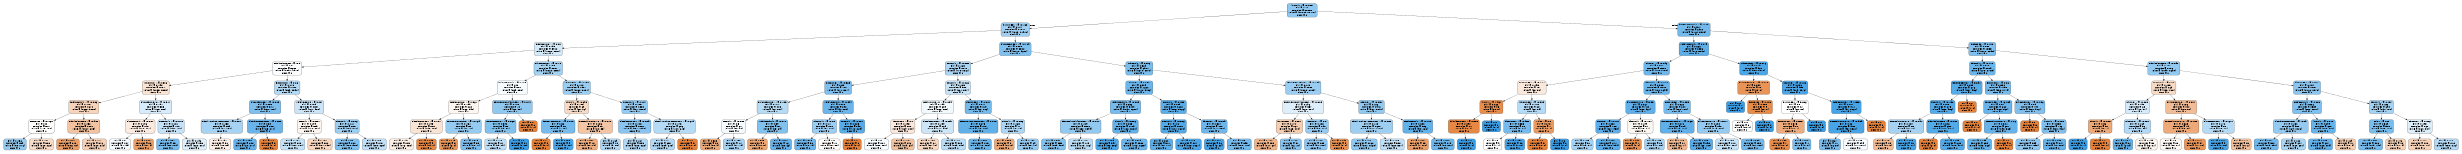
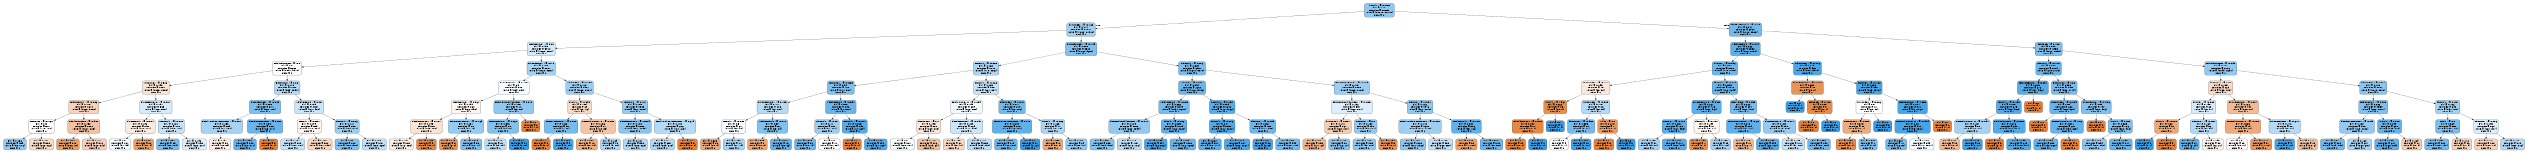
node "gini = 0.0 samples = 8 value = [13, 0] class = 0": fillcolor #ffffff -> #e58139
node "gini = 0.467 samples = 358 value = [215, 363] class = 1": label "gini = 0.467 samples = 358 value = [215, 363] class = 1" -> "gini = 0.467 samples = 358 value = [215, 363] pco = 1"
node "gini = 0.213 samples = 191 value = [37, 269] class = 1": added
node "gini = 0.0 samples = 27 value = [0, 46] class = 1": added
node "gini = 0.0 samples = 13 value = [20, 0] class = 0": added
